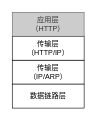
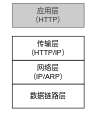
node "应用层 （HTTP）": moved (48, 24) -> (48, 15)
node "传输层 （IP/ARP）": label "传输层 （IP/ARP）" -> "网络层 （IP/ARP）"
